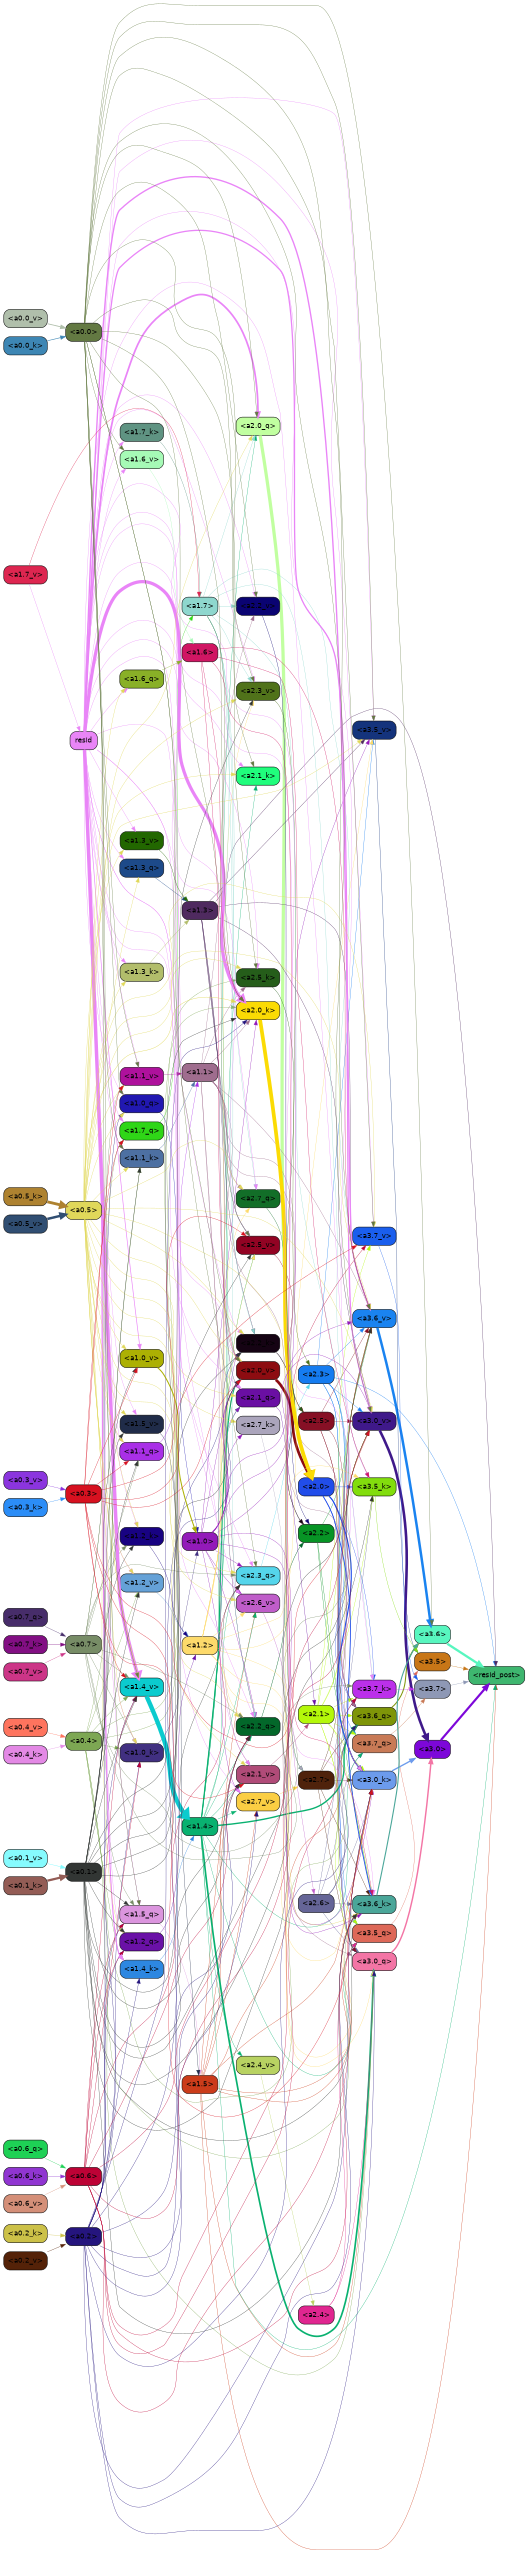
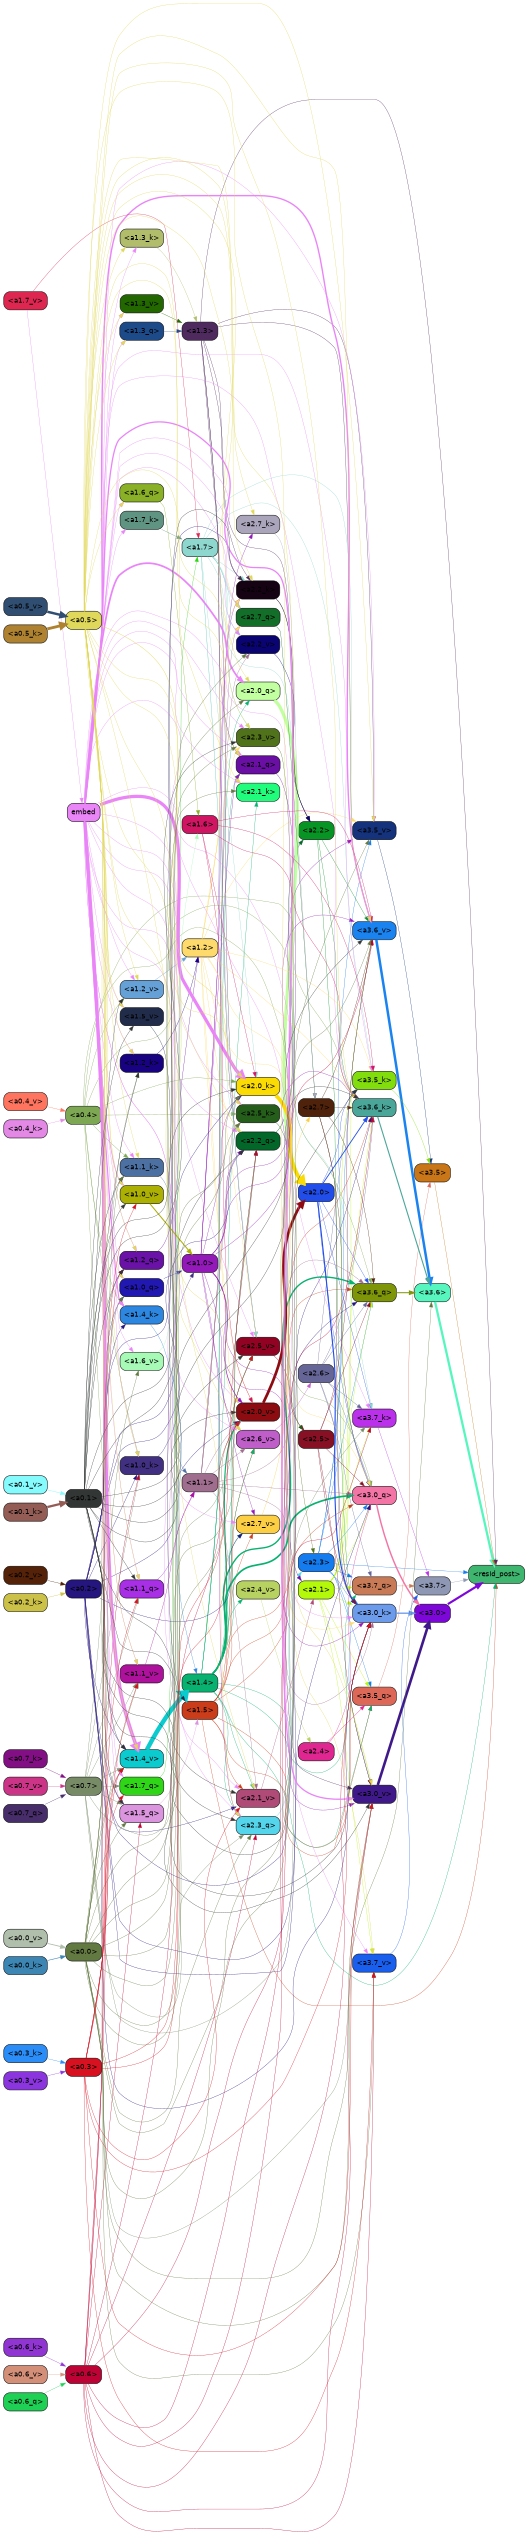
node "resid": label "resid" -> "embed"
edge "<a1.7>" -> "<a2.0_k>": color #637942 -> #8ed7ce
edge "<a1.1>" -> "<a3.6_v>": removed
